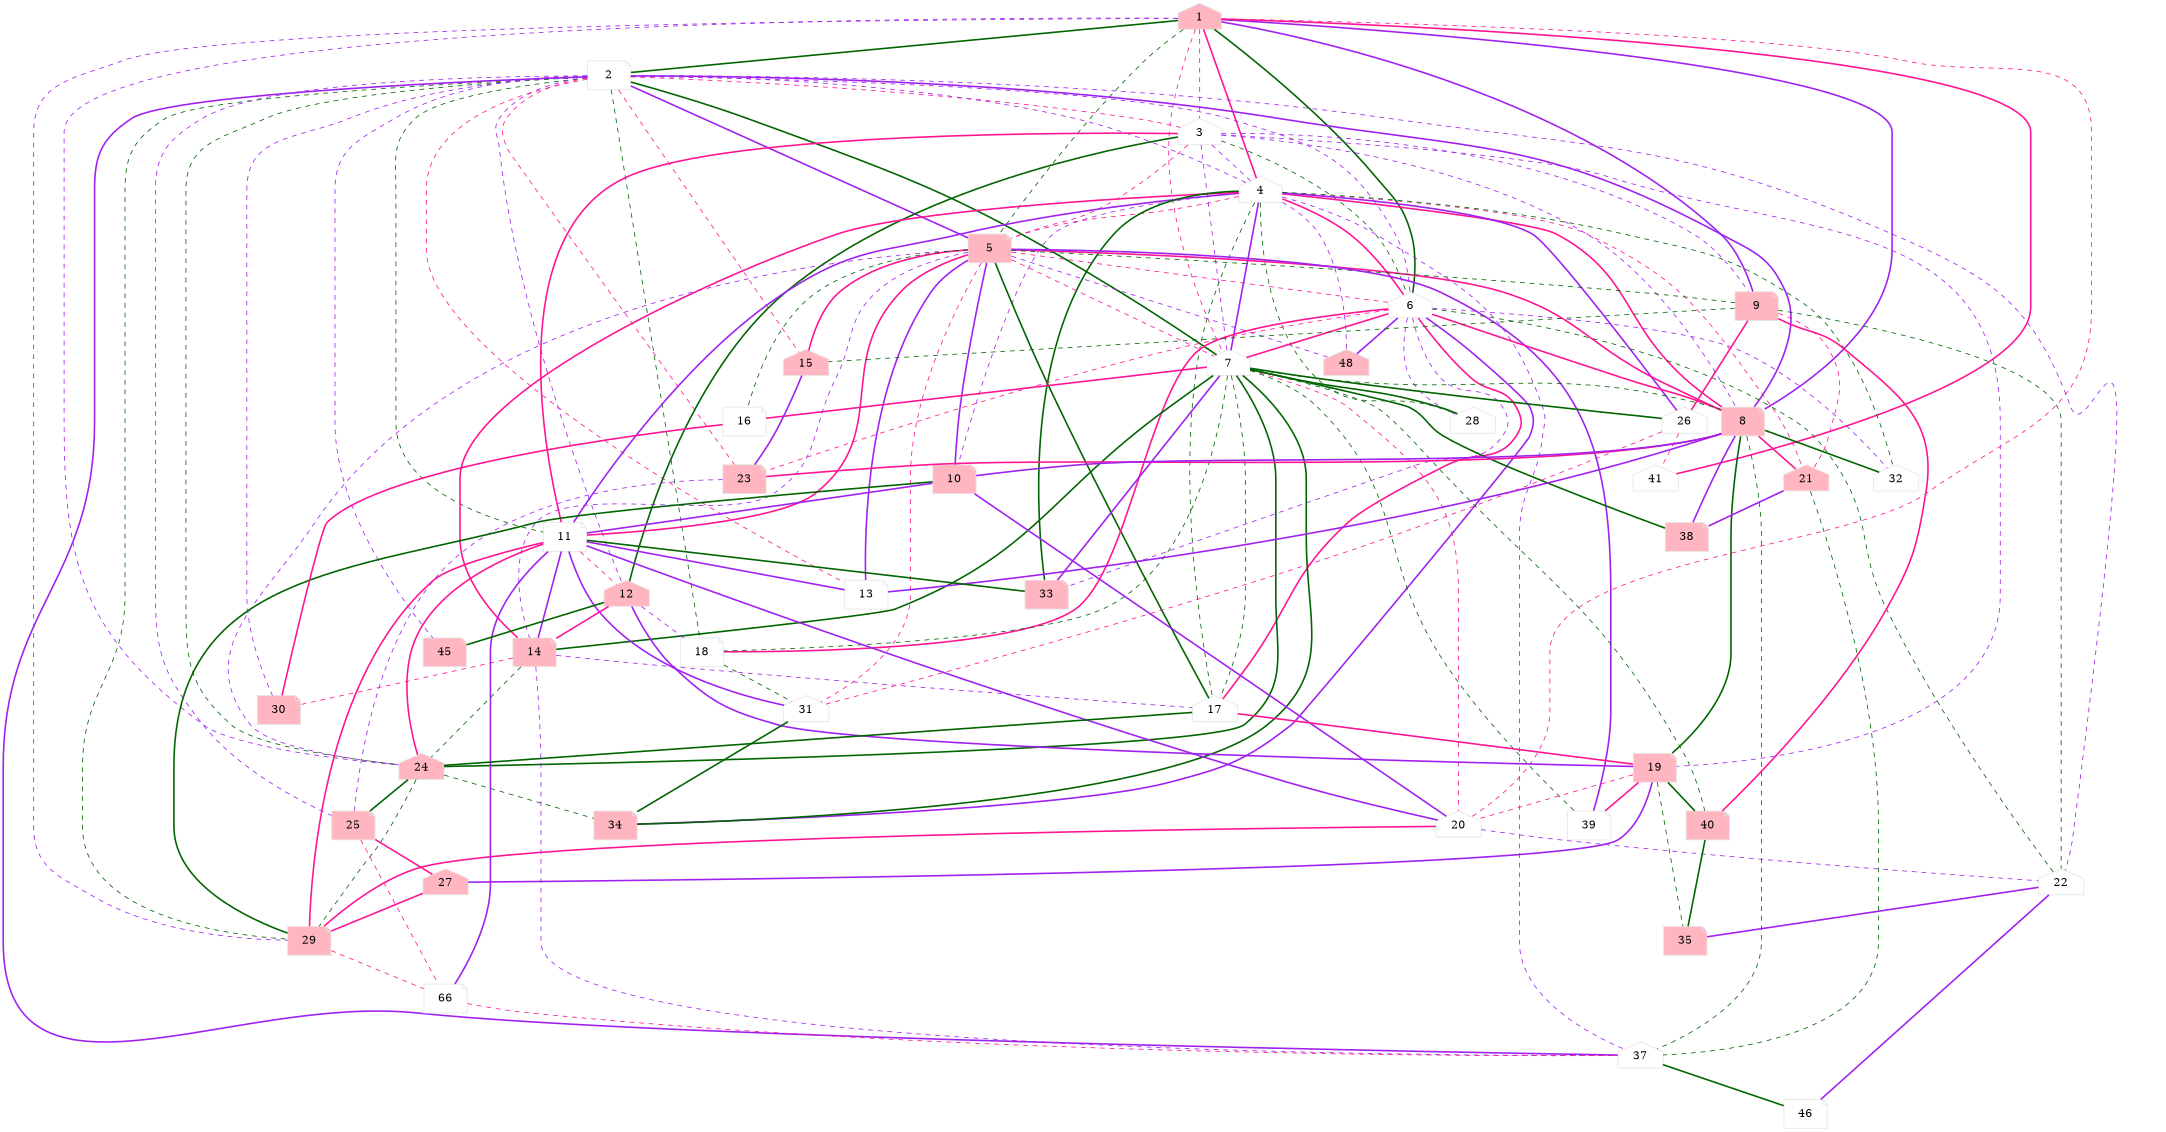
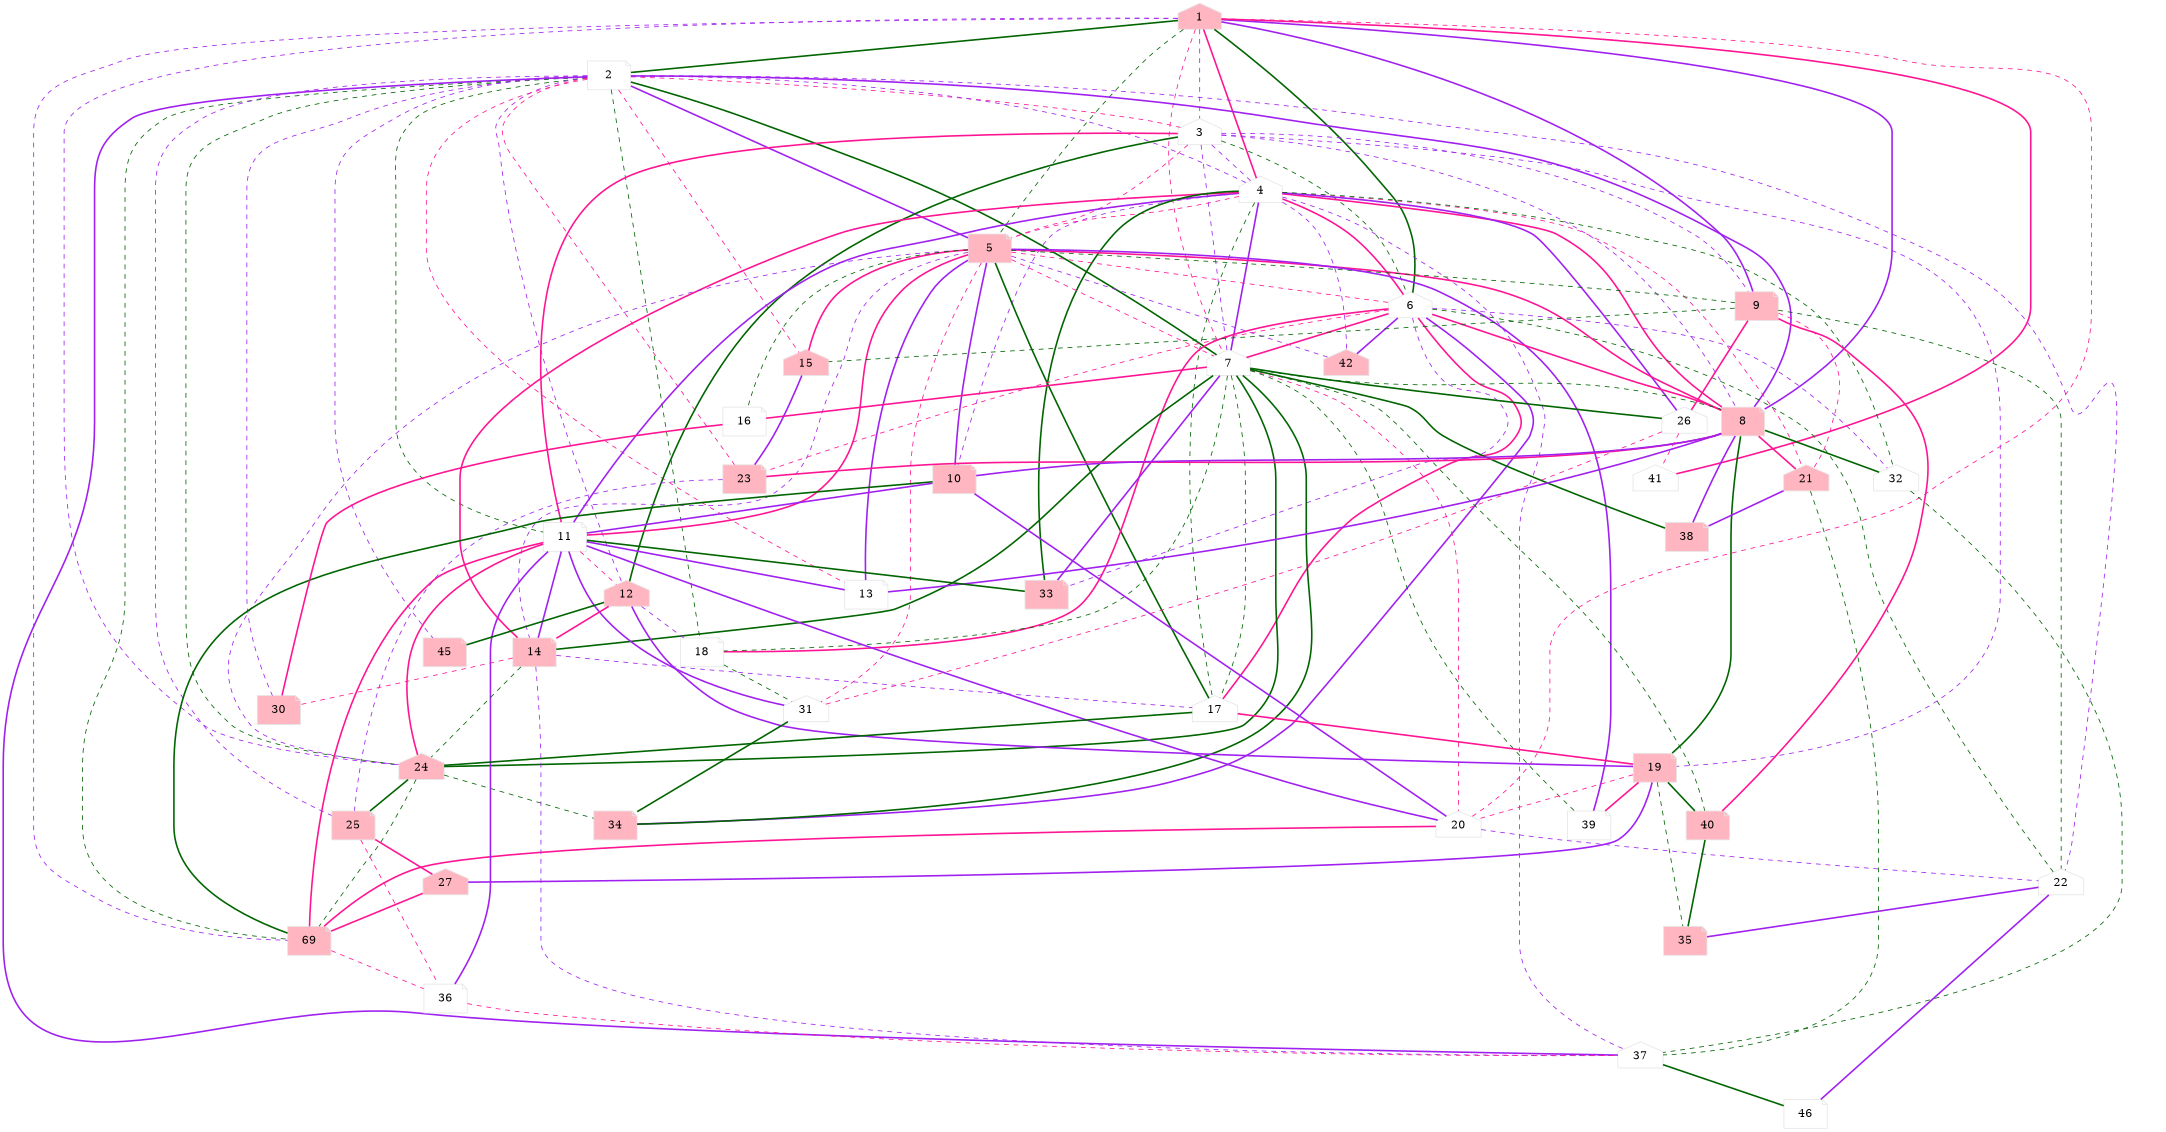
edge "2" -- "6": removed
node "48": label "48" -> "42"
node "28": removed
edge "8" -- "37": now "32" -- "37"
node "29": label "29" -> "69"
node "66": label "66" -> "36"
